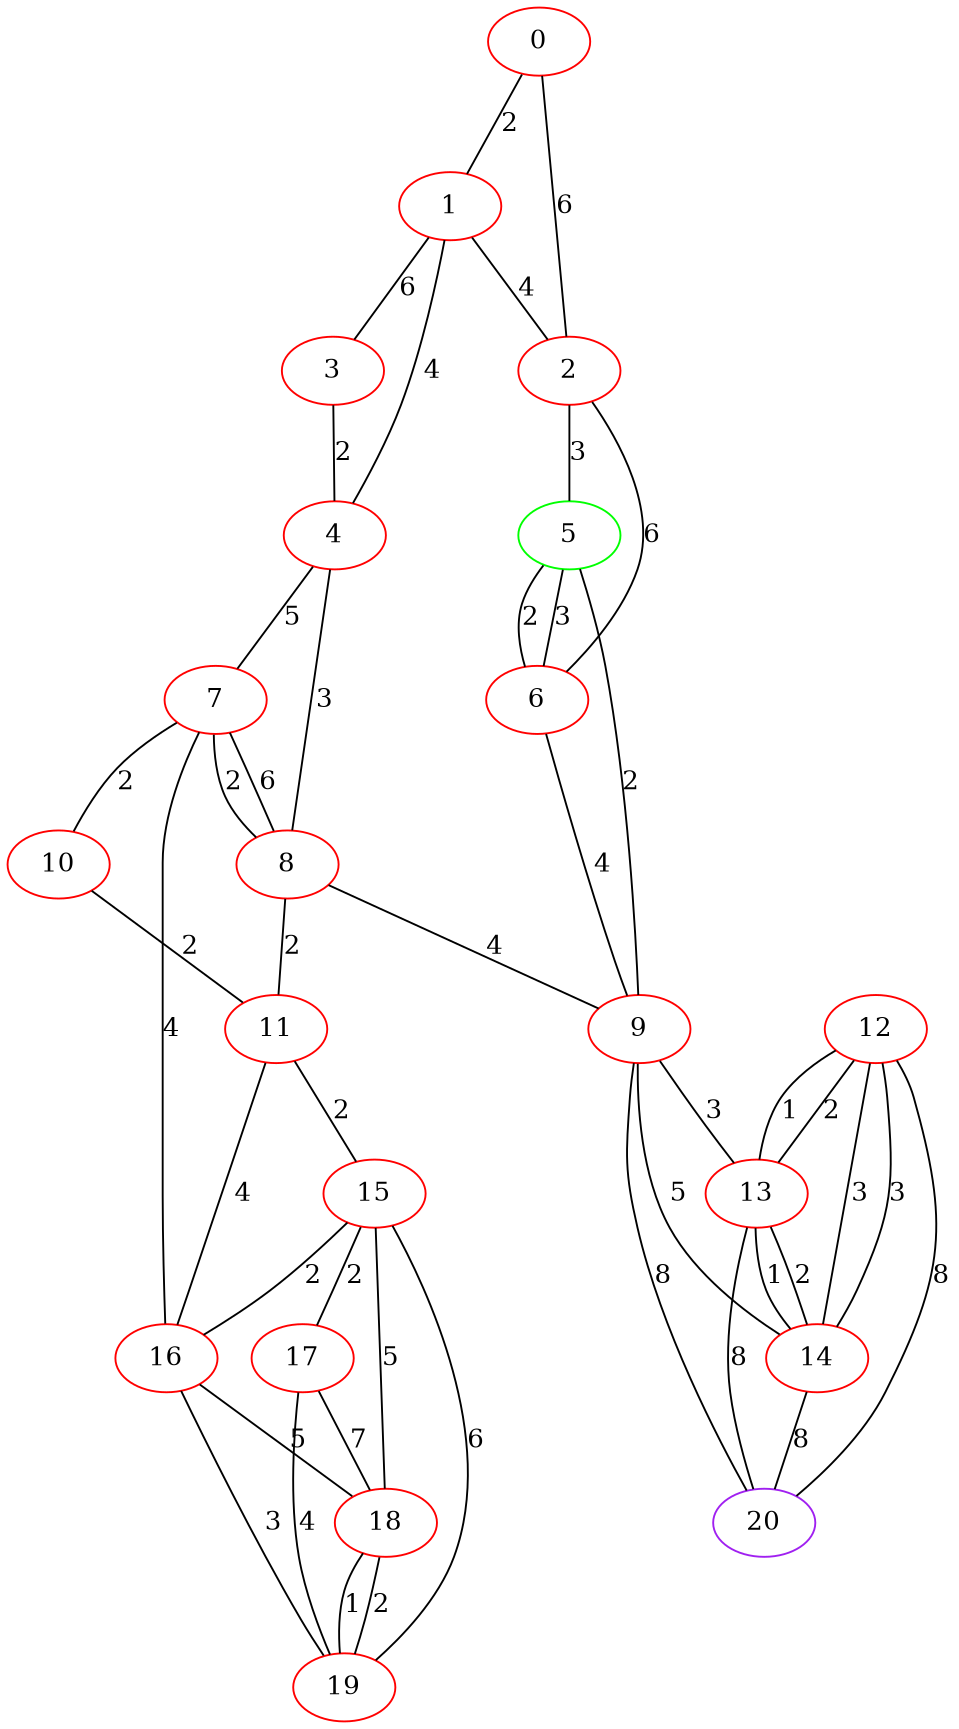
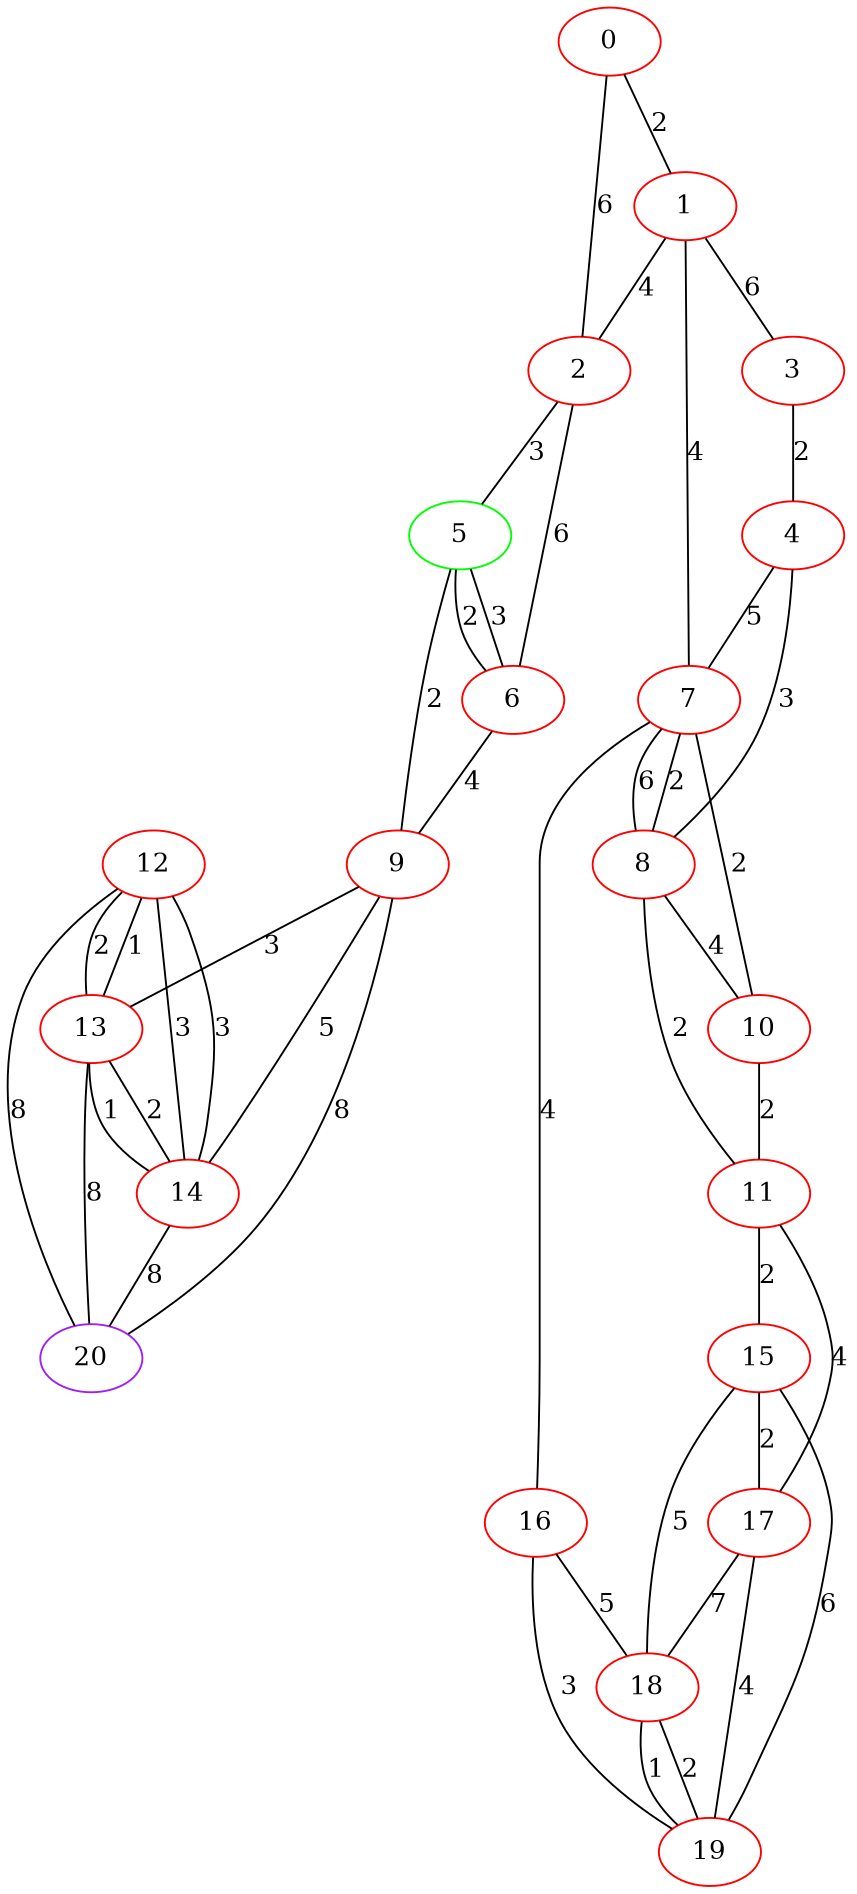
edge "1" -- "4": now "1" -- "7"
edge "8" -- "9": now "8" -- "10"
edge "11" -- "16": now "11" -- "17"
edge "15" -- "16": removed, label "2"
